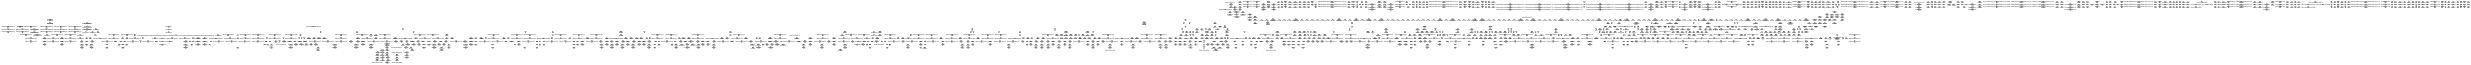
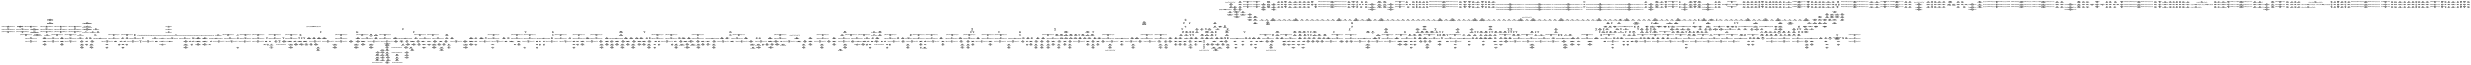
node "CE0x3e065e0": added
